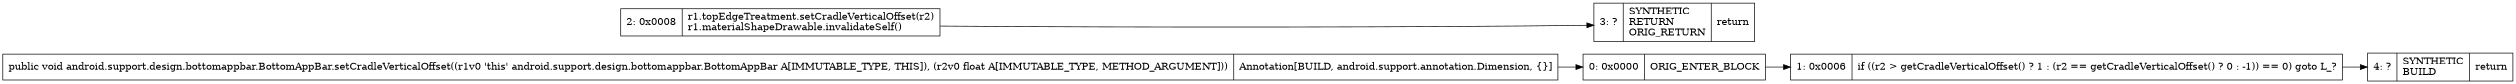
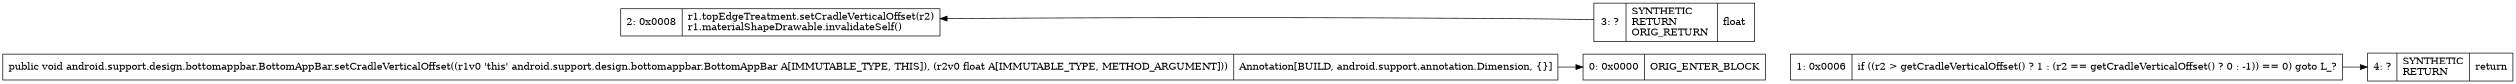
node "3: ?": text "return" -> "float"
edge "2: 0x0008" -> "3: ?": reversed
edge "0: 0x0000" -> "1: 0x0006": removed
node "4: ?": text "BUILD" -> "RETURN"
